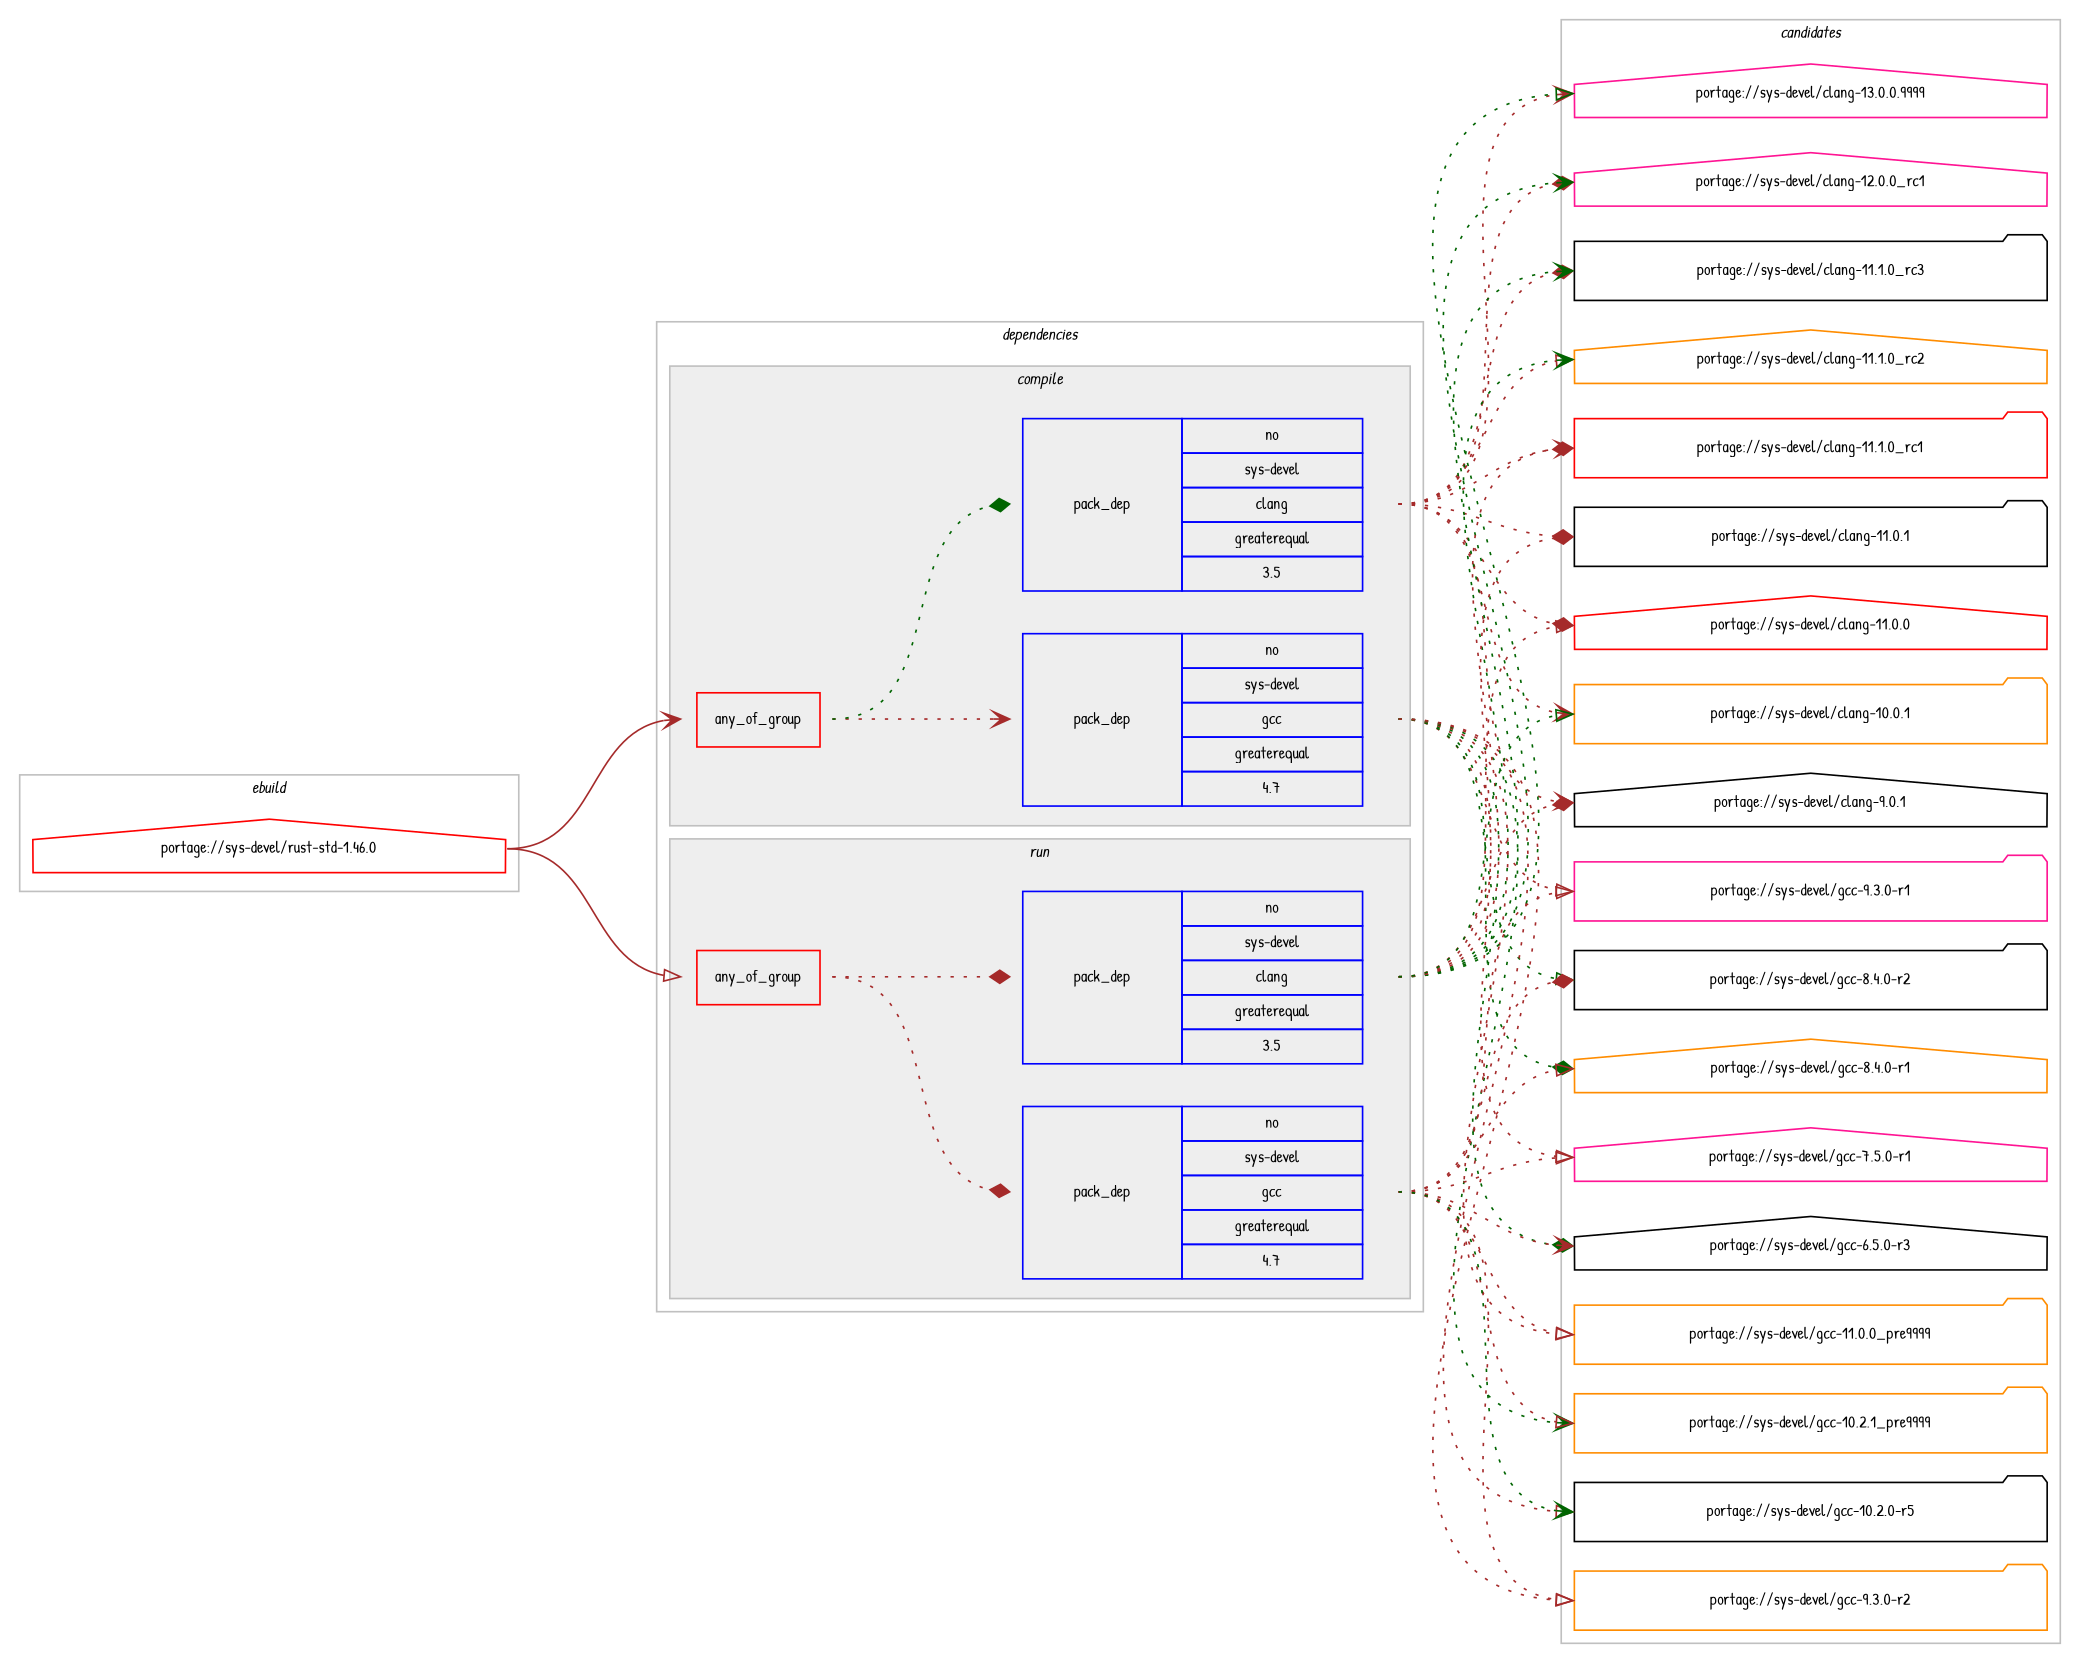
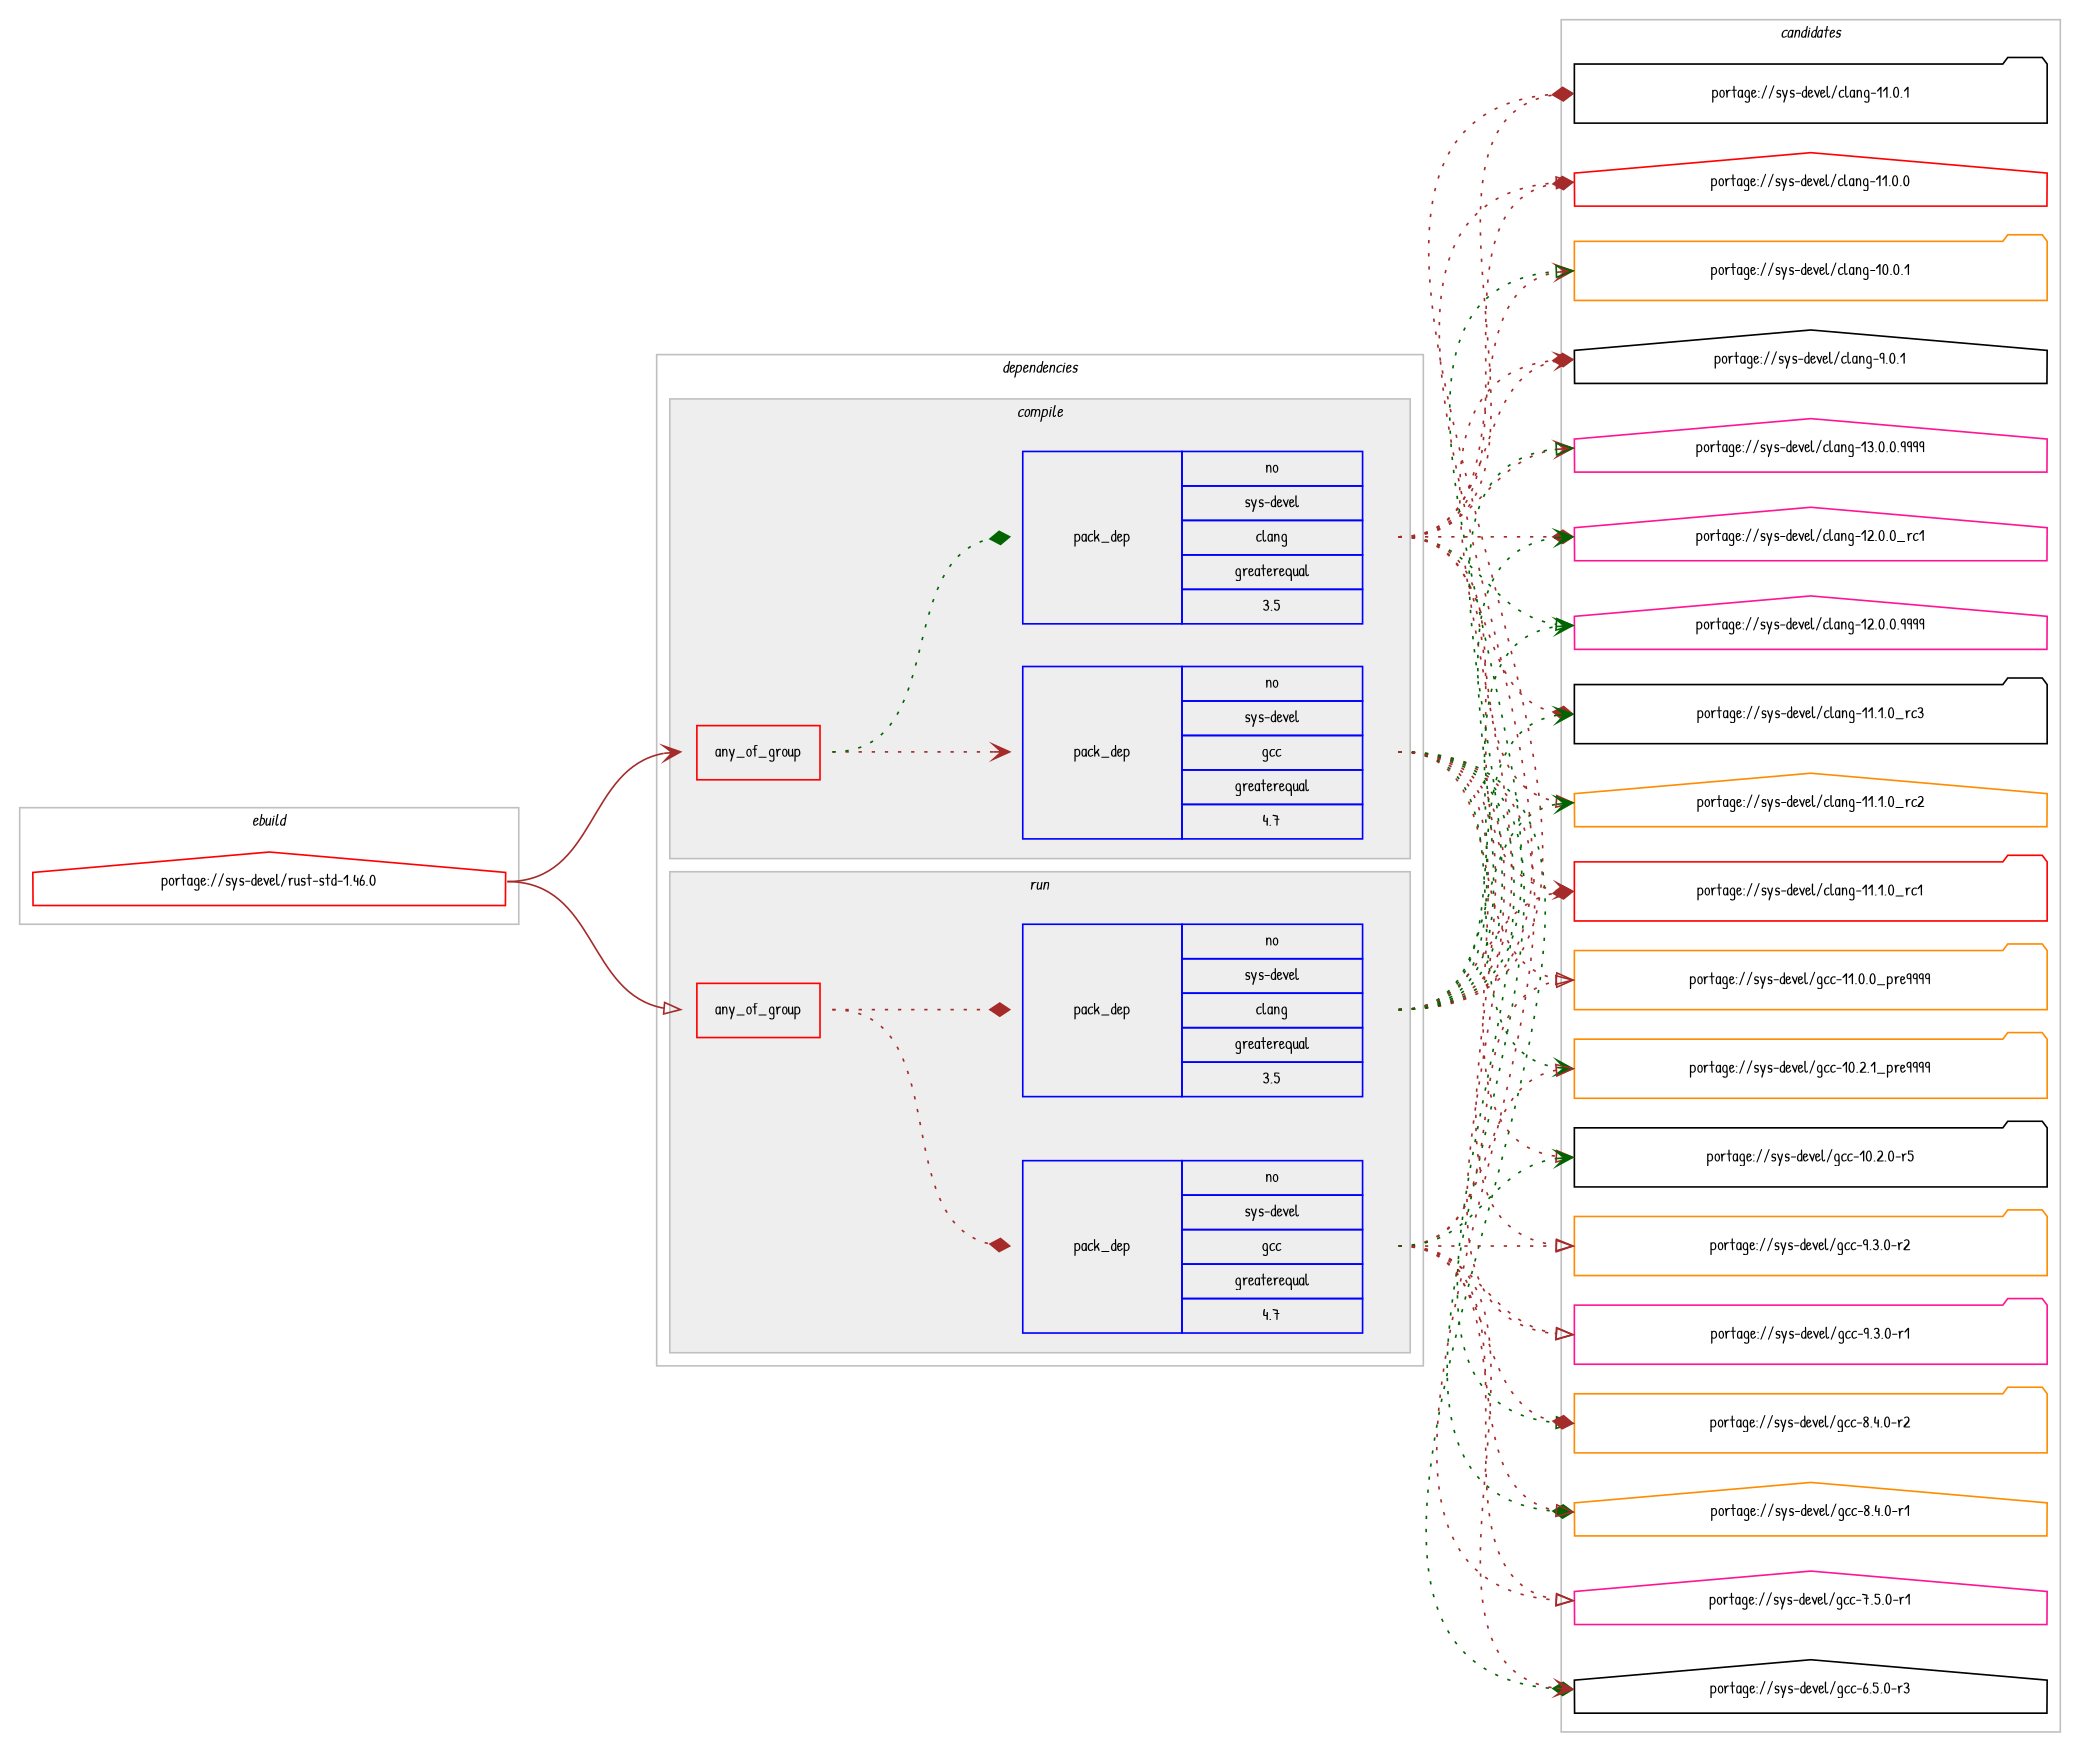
node "portage://sys-devel/clang-12.0.0.9999": added
node "portage://sys-devel/gcc-8.4.0-r2": color black -> darkorange
